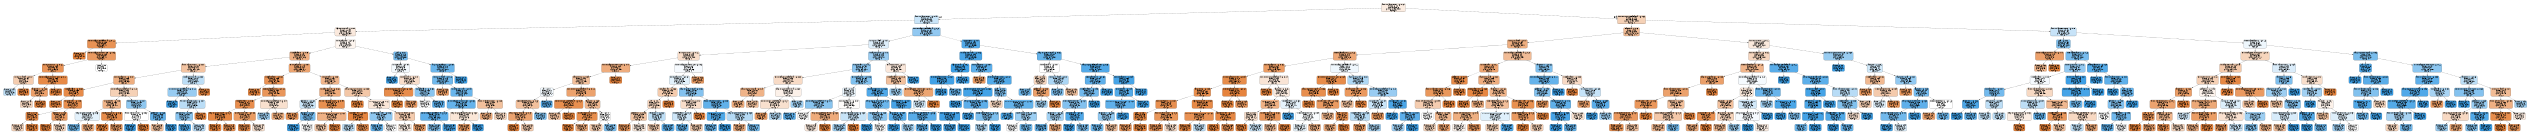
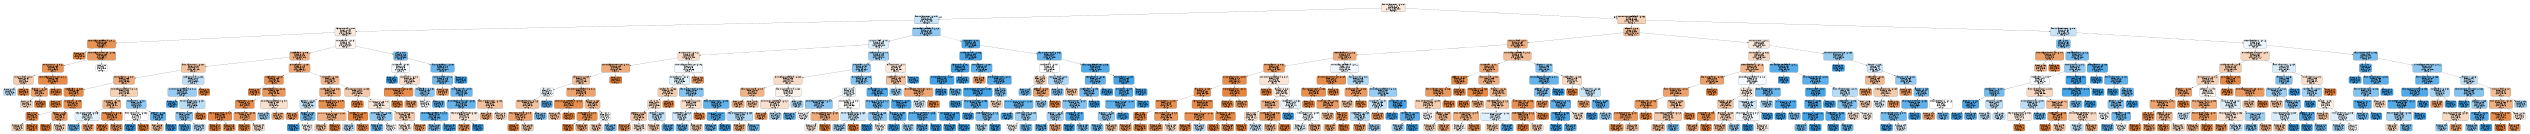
node "entropy = 0.92 samples = 3 value = [2, 4] vacc = e": label "entropy = 0.92 samples = 3 value = [2, 4] vacc = e" -> "entropy = 0.92 samples = 3 value = [2, 4] class = e"
node "entropy = 0.0 samples = 6 value = [0, 8] class = e": fillcolor #399de5 -> #fcf2eb
